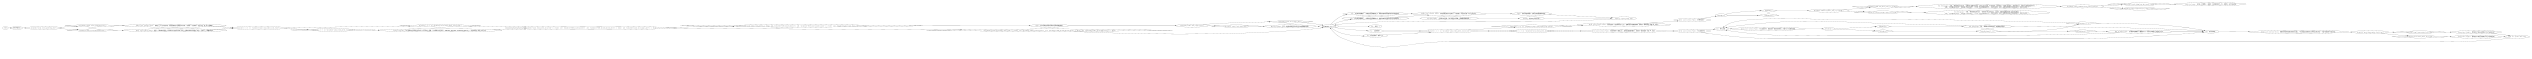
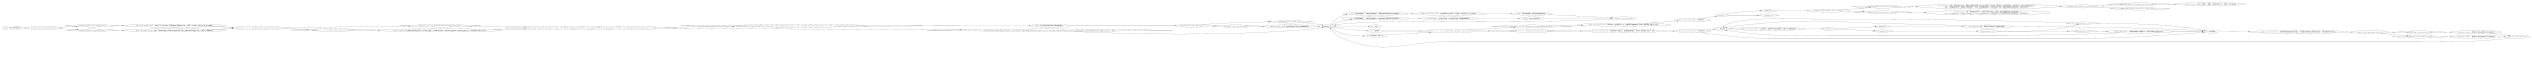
edge "You: “所以海岸被隔绝了。大概这就是莉娜的丈夫，神秘动物学家莫雷尔没有回来的原因。”" -> "Water Lock Control Panel: 水闸控制台应该不会成为一个好搭档，不过管它呢——为什么不试试。": now "You: “所以海岸被隔绝了。大概这就是莉娜的丈夫，神秘动物学家莫雷尔没有回来的原因。”" -> "Kim Kitsuragi: “应该是这样没错。我们应该告诉莉娜，帮她减轻精神负担。”"
